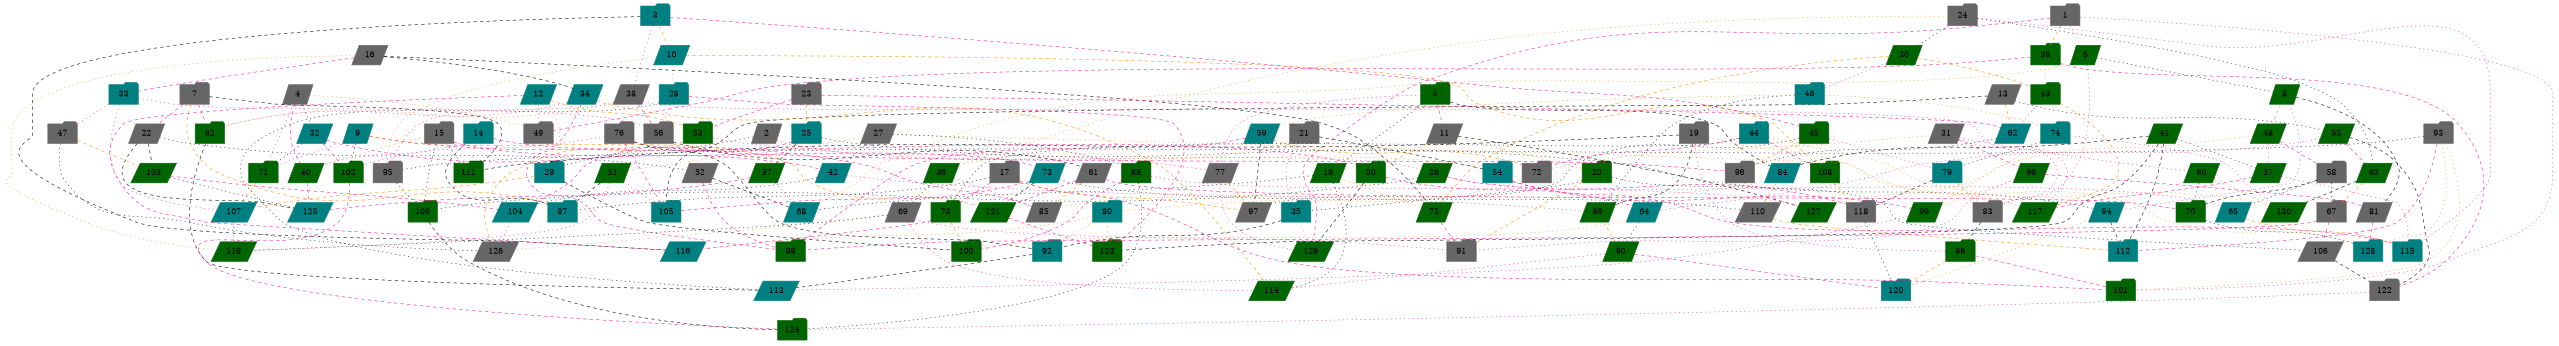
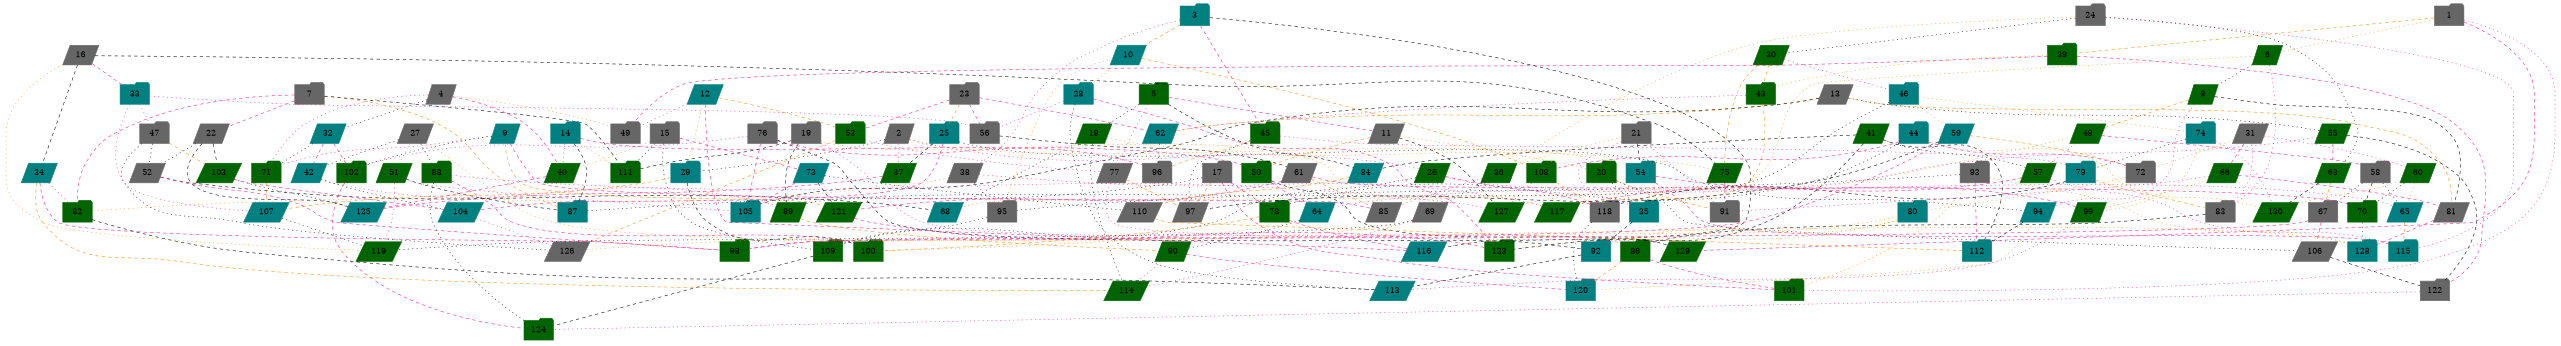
edge "13" -- "81": added
edge "38" -- "56": now "23" -- "56"
edge "47" -- "52": added
edge "69" -- "91": now "21" -- "91"
